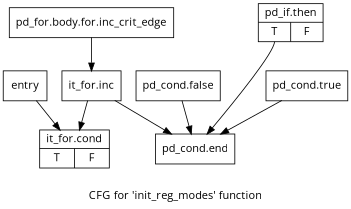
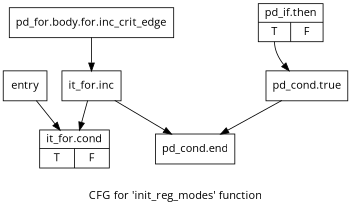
node "pd_cond.false": removed
edge "pd_if.then" -> "pd_cond.end": now "pd_if.then" -> "pd_cond.true"
